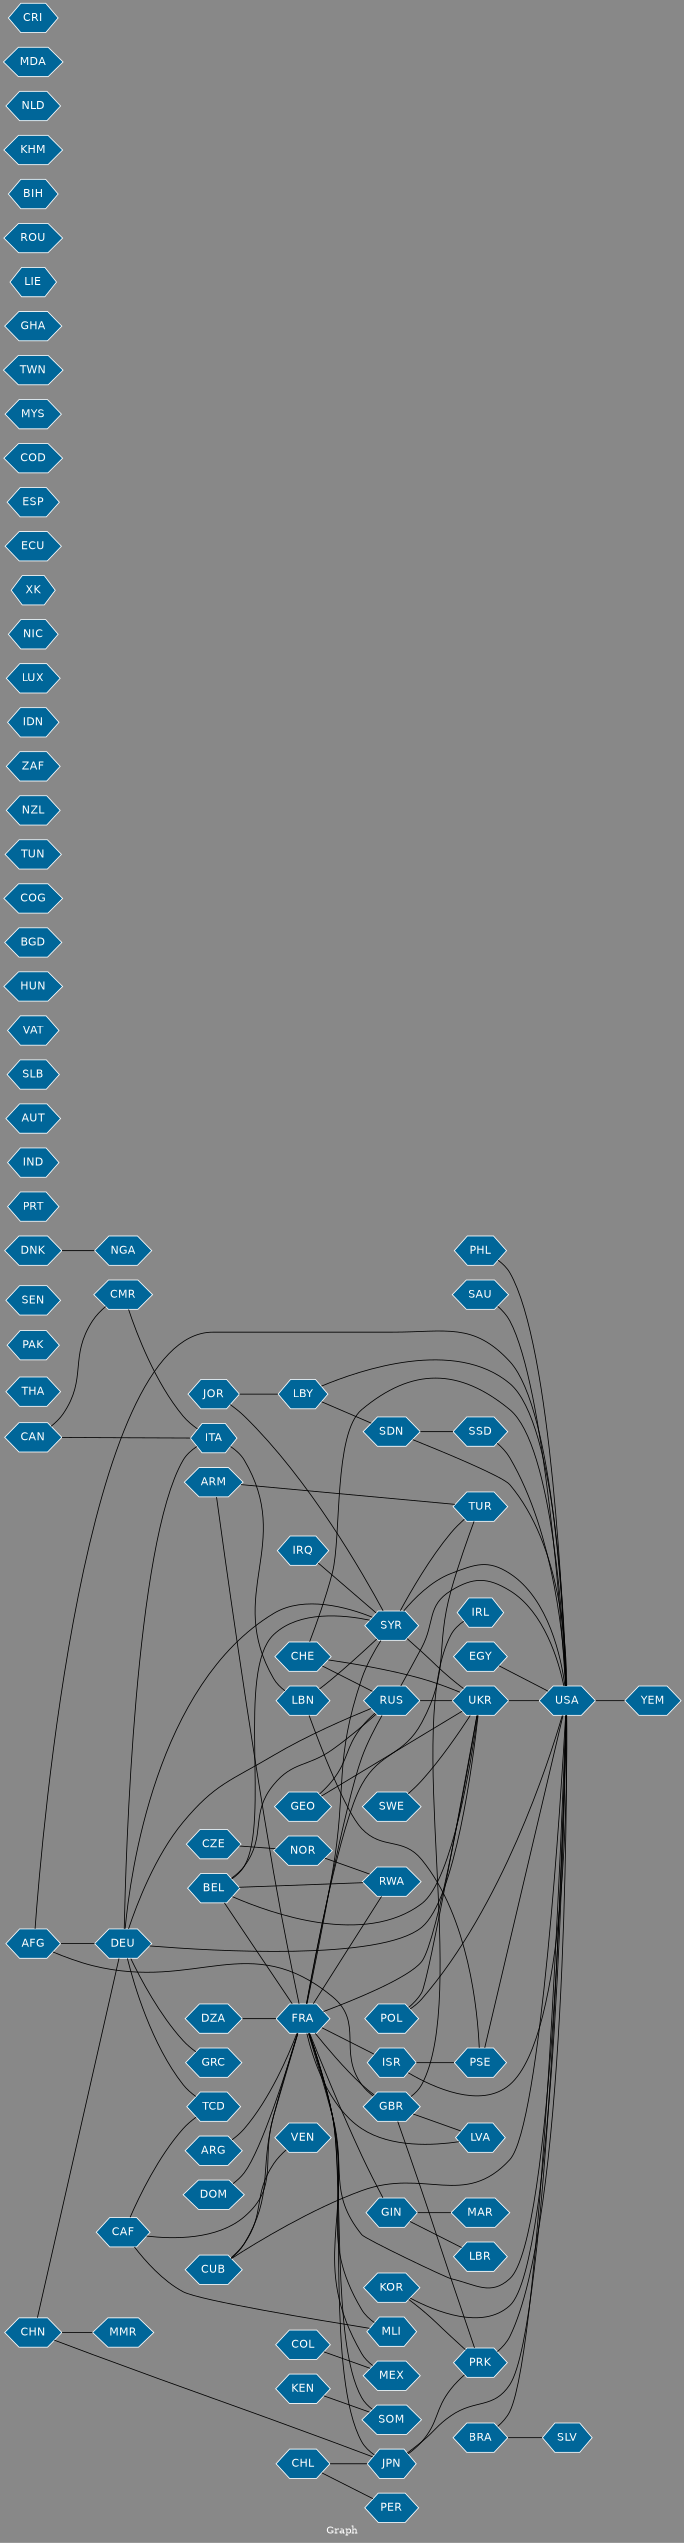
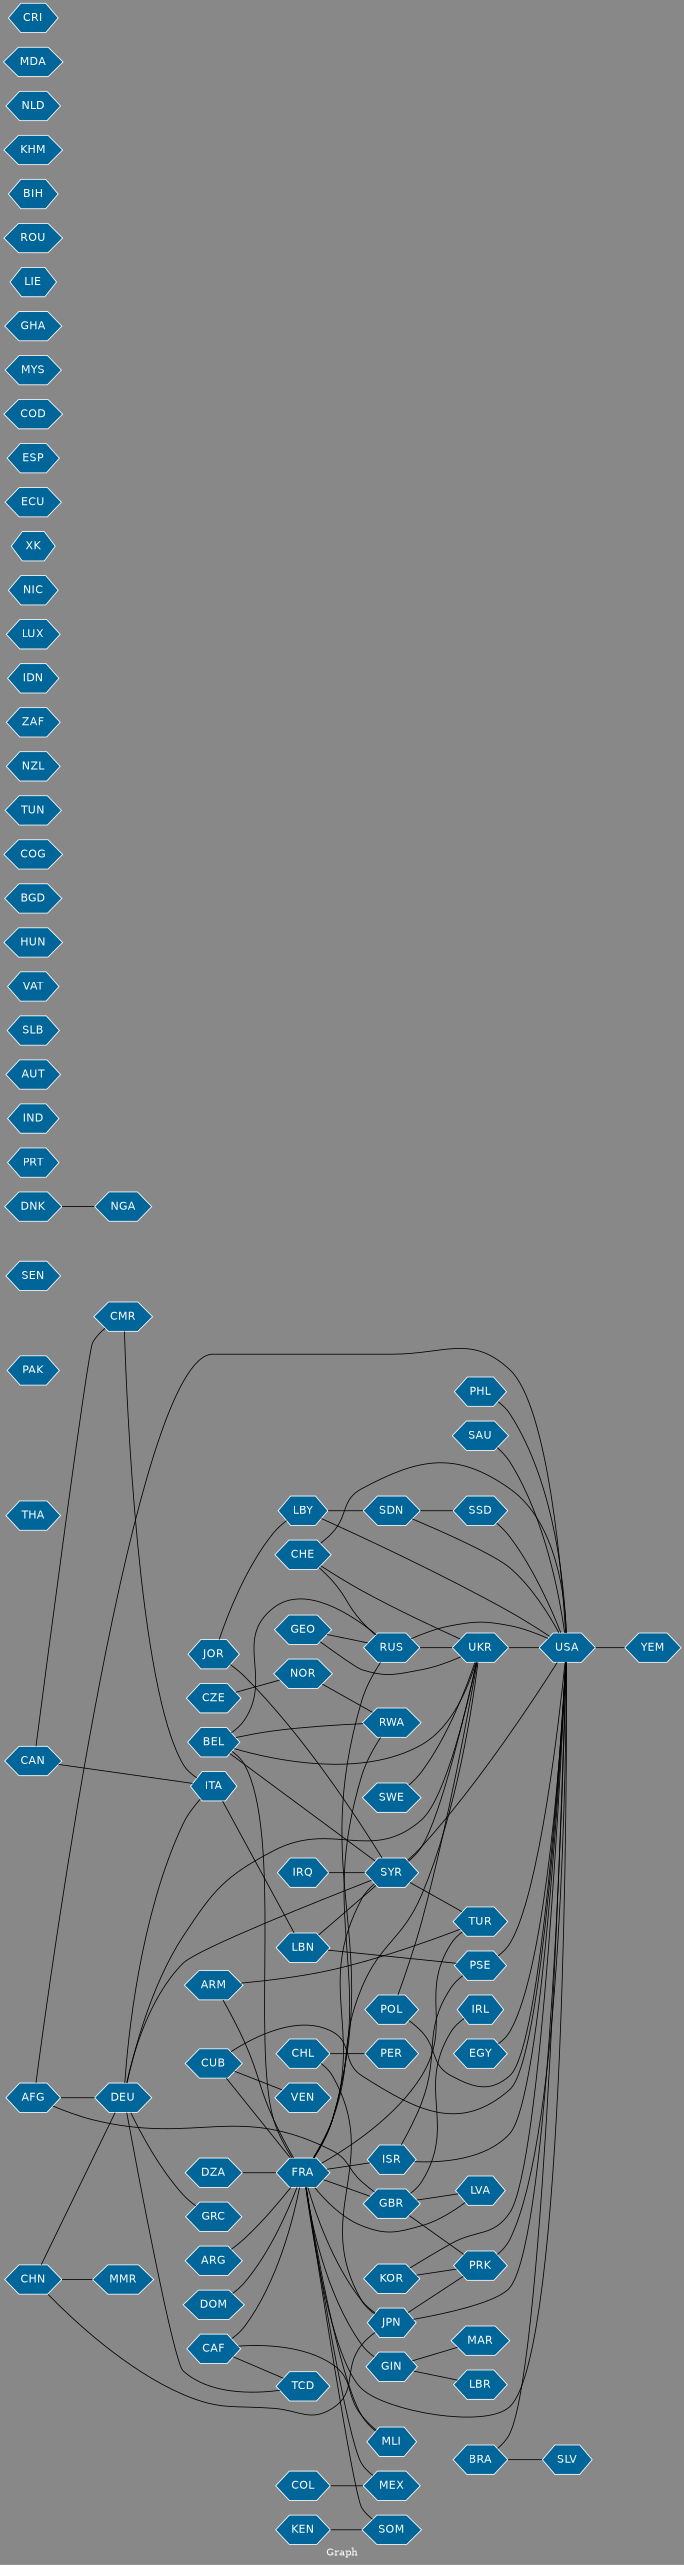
node "TWN": removed
edge "RUS" -- "DEU": removed
